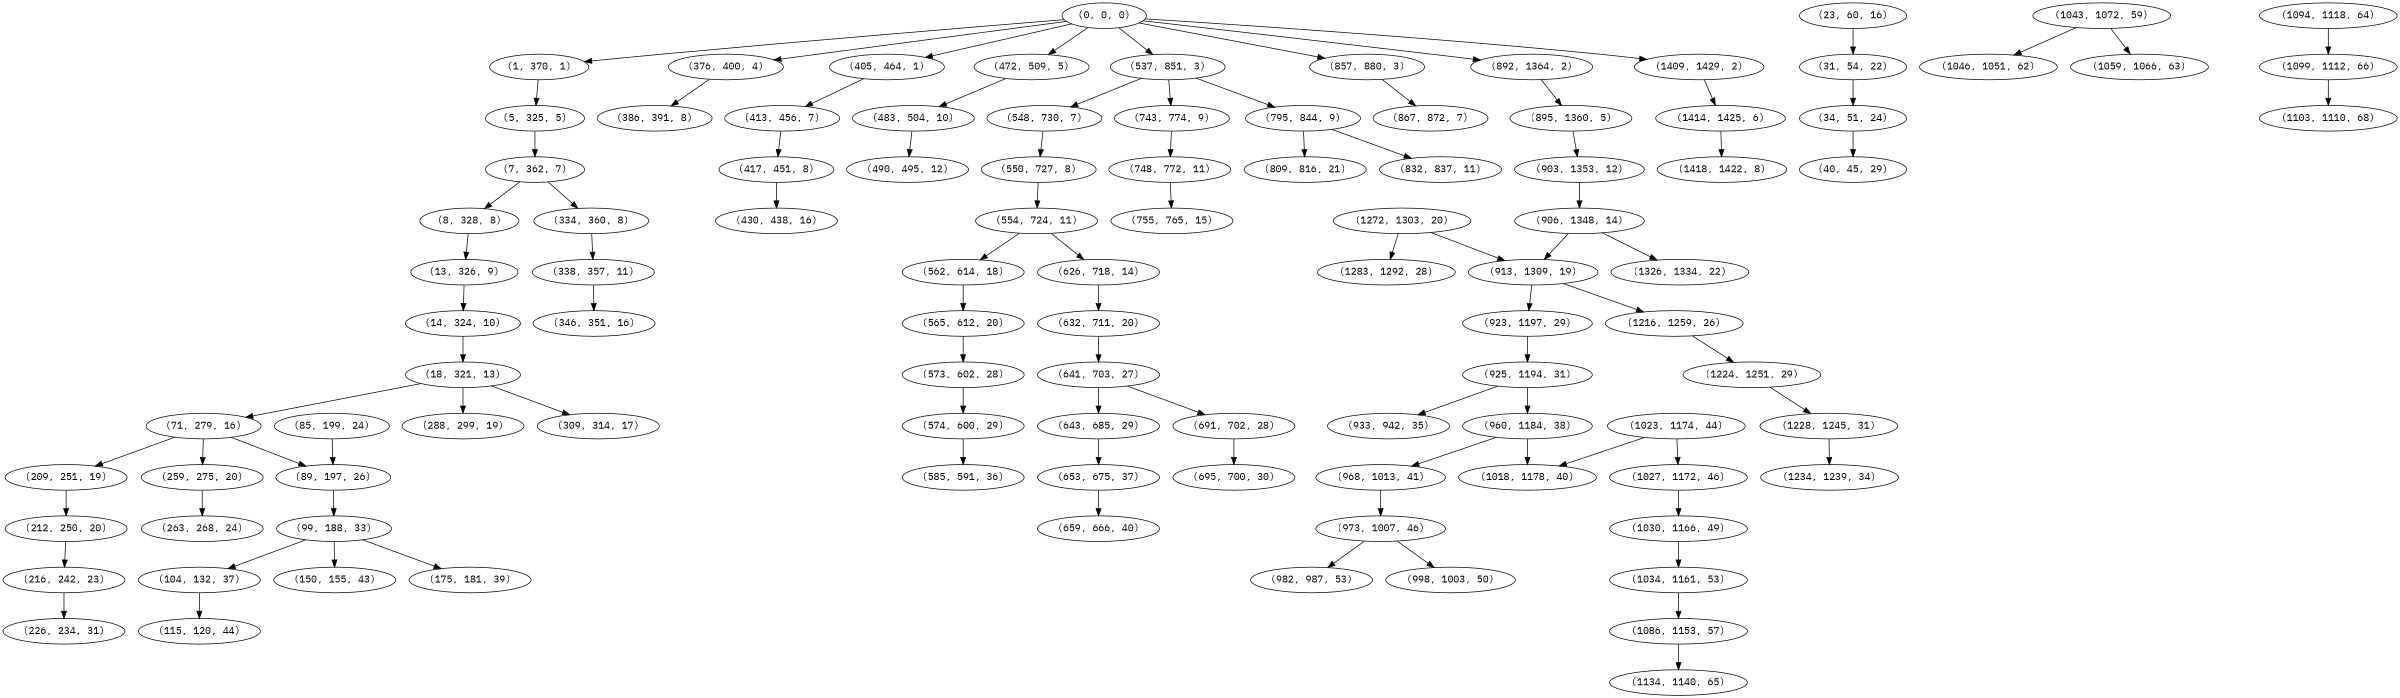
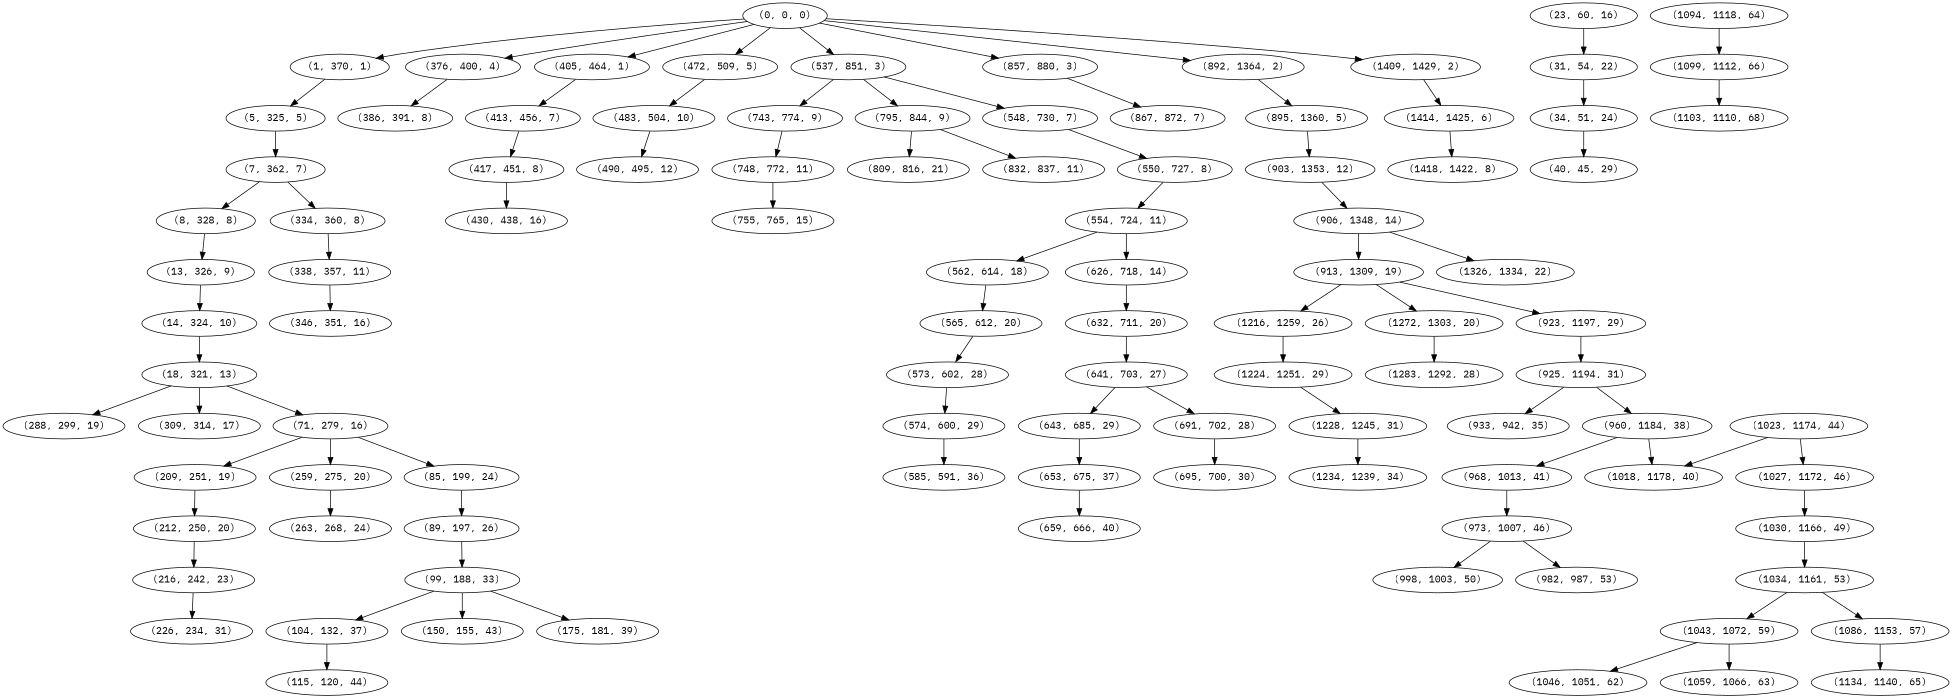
edge "(1272, 1303, 20)" -> "(913, 1309, 19)": reversed
edge "(71, 279, 16)" -> "(89, 197, 26)": now "(71, 279, 16)" -> "(85, 199, 24)"
edge "(1034, 1161, 53)" -> "(1043, 1072, 59)": added
